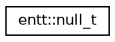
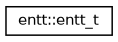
node "entt::null_t": label "entt::null_t" -> "entt::entt_t"
